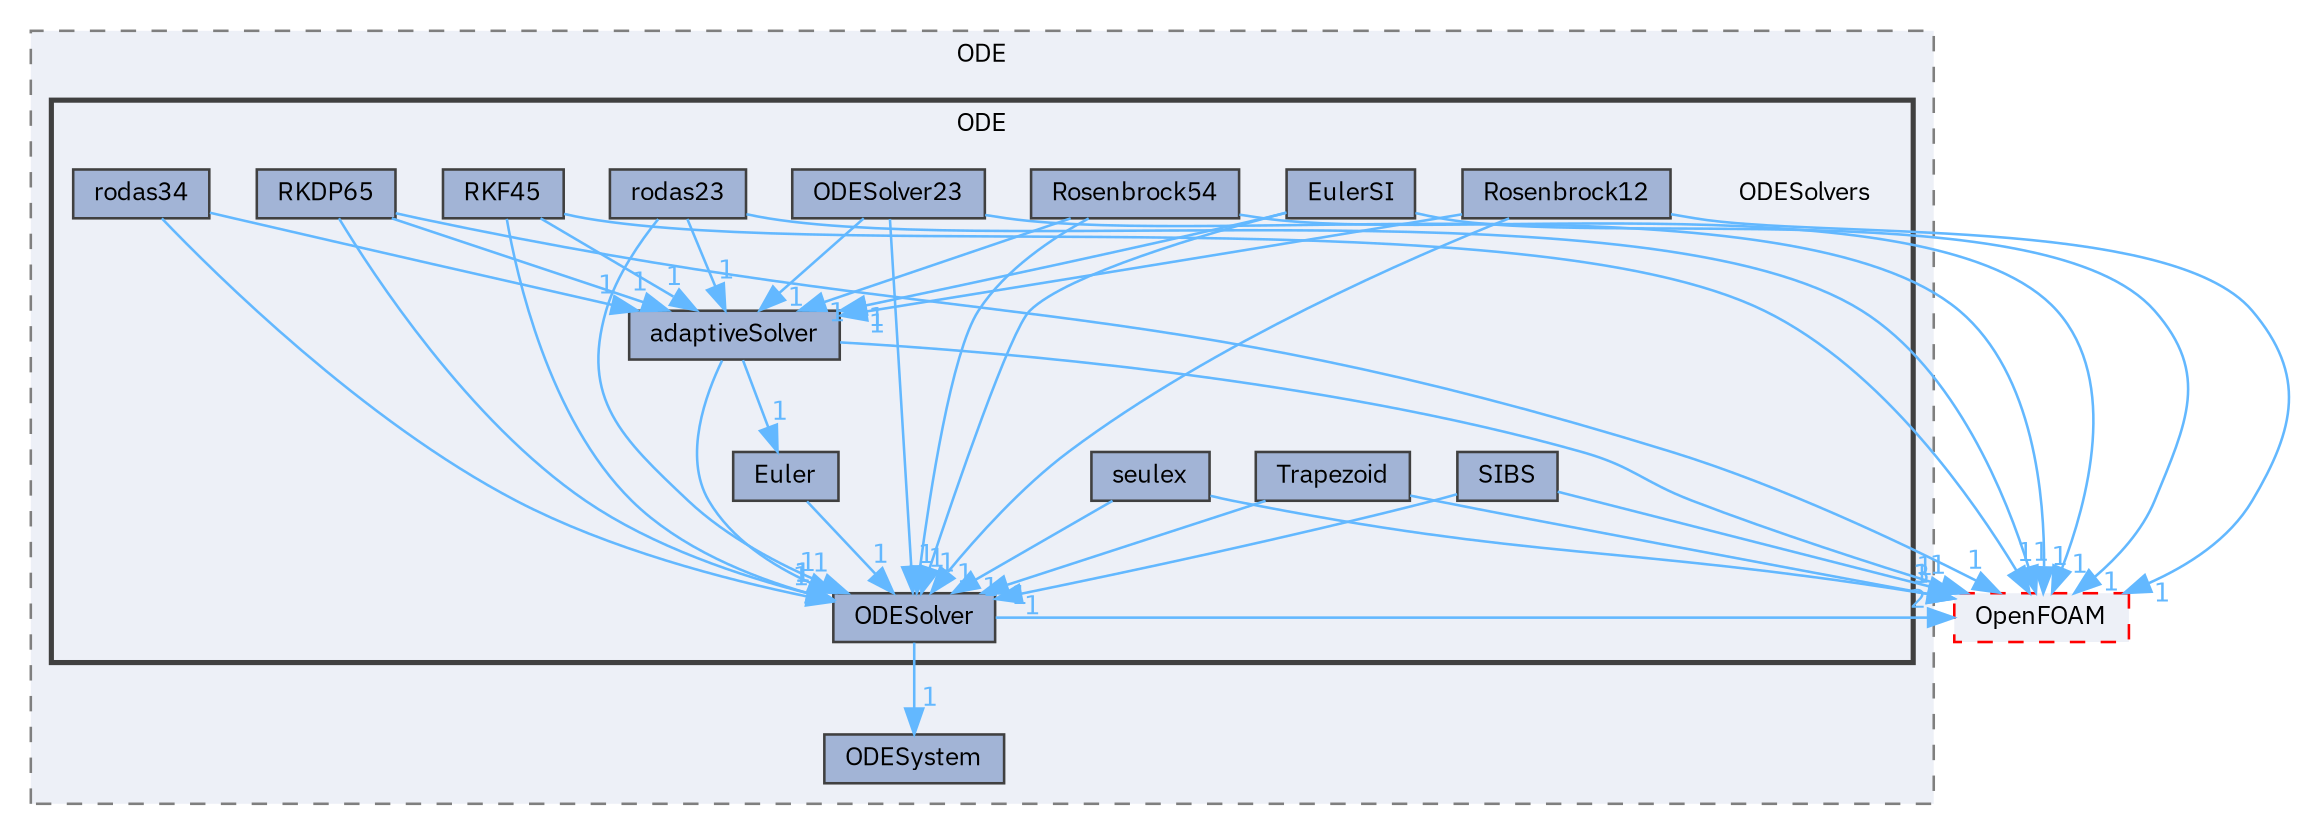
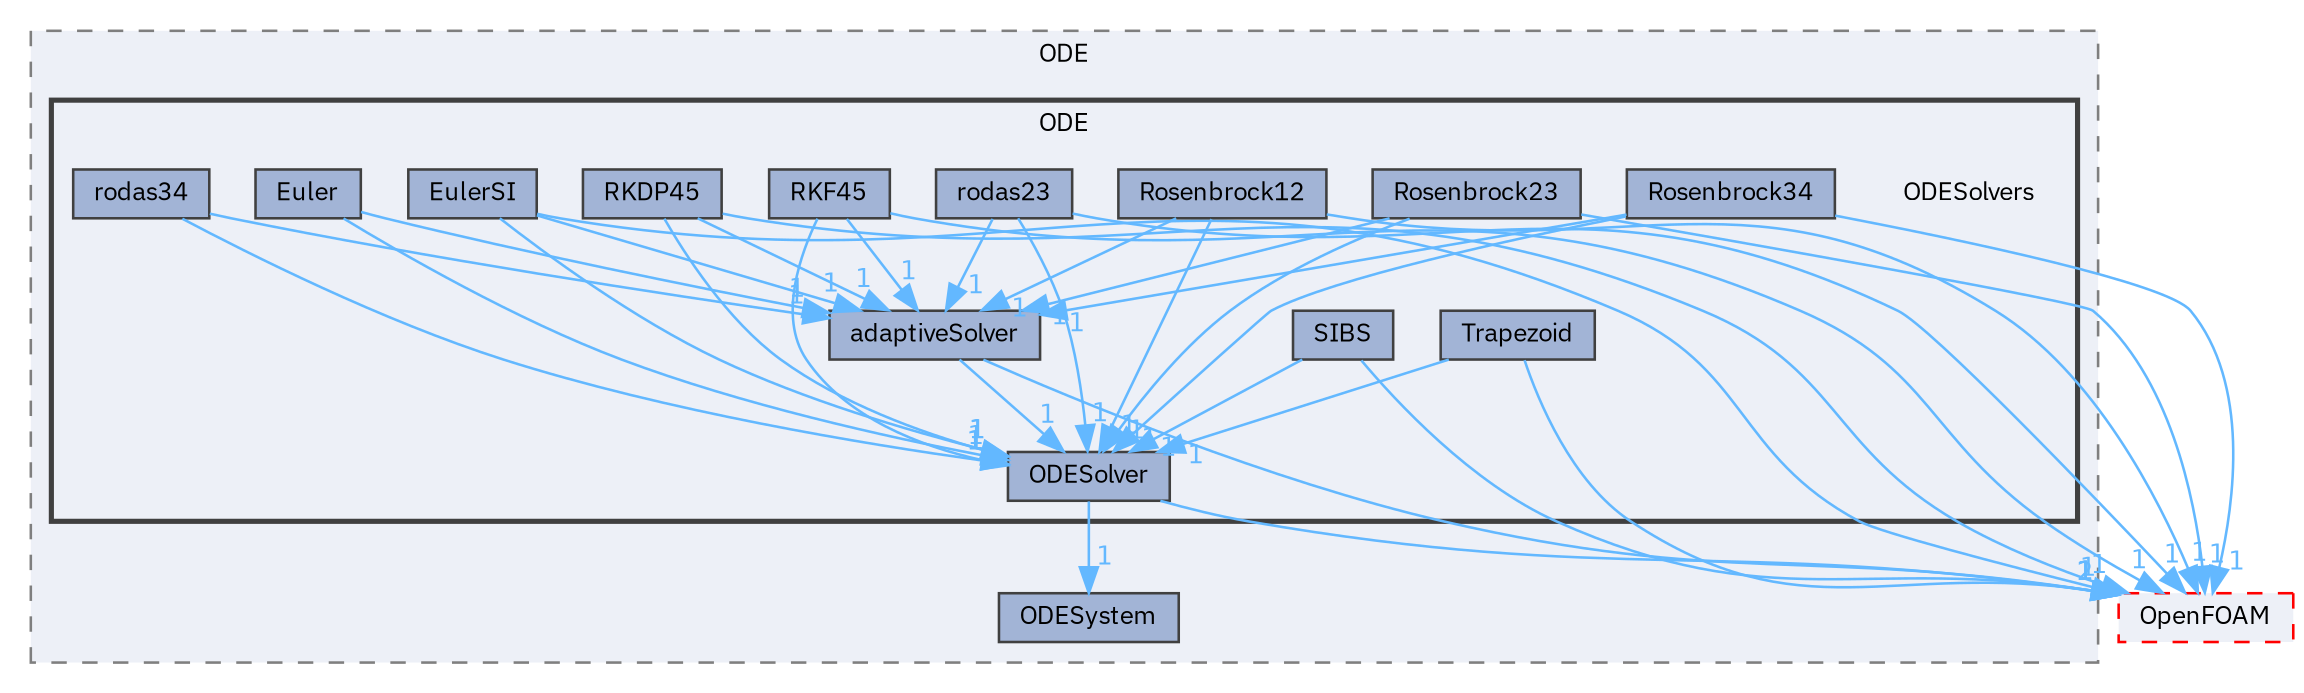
node "RKDP65": label "RKDP65" -> "RKDP45"
node "ODESolver23": label "ODESolver23" -> "Rosenbrock23"
node "Rosenbrock54": label "Rosenbrock54" -> "Rosenbrock34"
edge "adaptiveSolver" -> "Euler": reversed
node "seulex": removed
